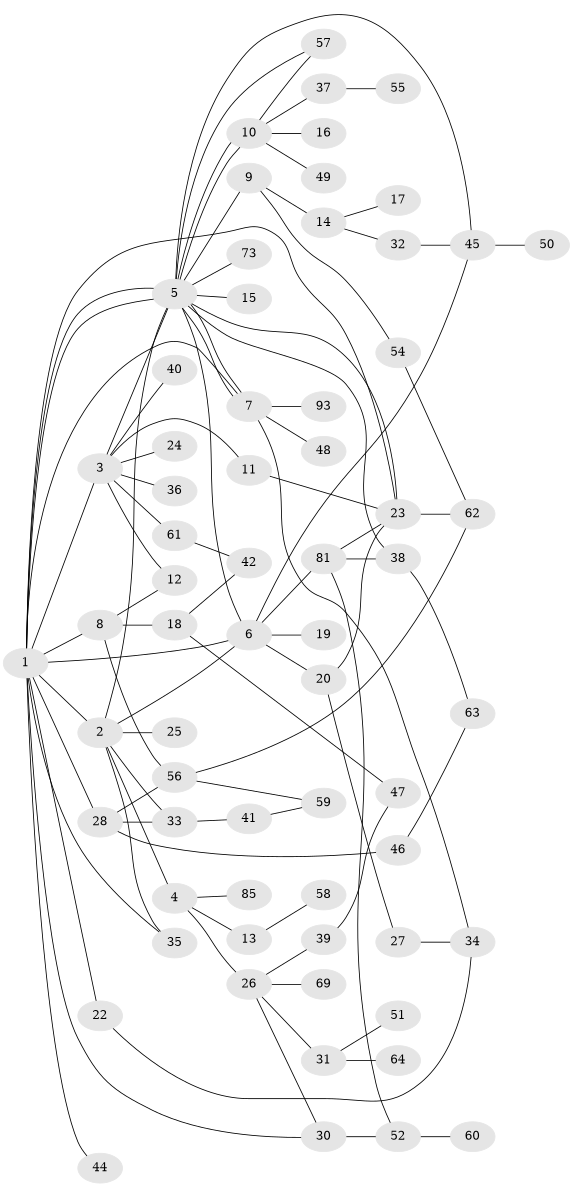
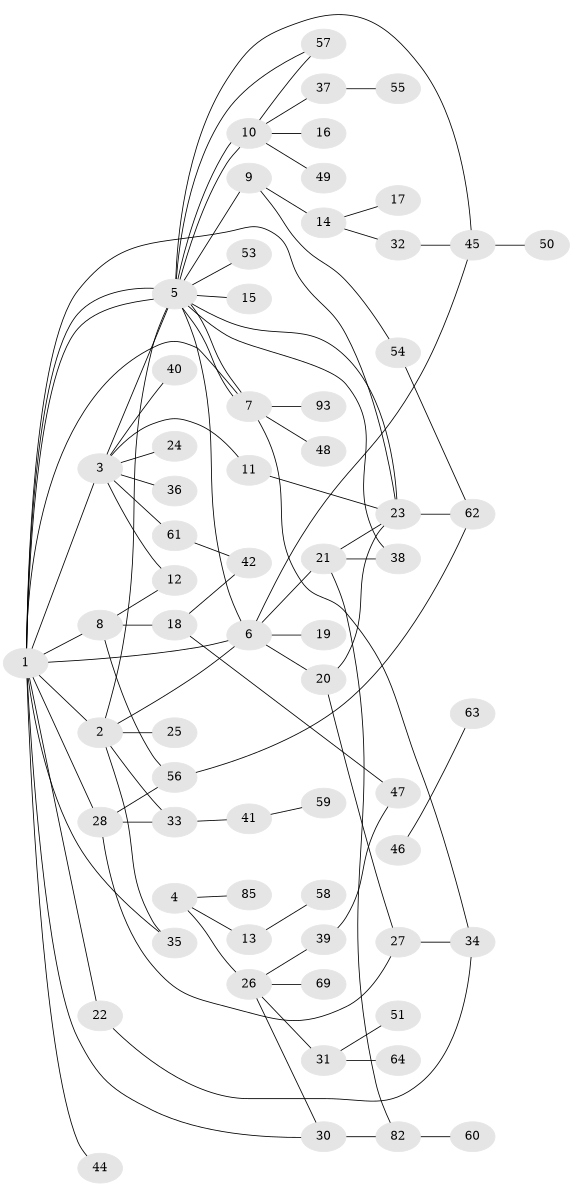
node "73": label "73" -> "53"
node "81": label "81" -> "21"
edge "38" -- "63": removed
edge "56" -- "59": removed
edge "2" -- "4": removed
edge "28" -- "46": now "28" -- "27"
node "52": label "52" -> "82"
